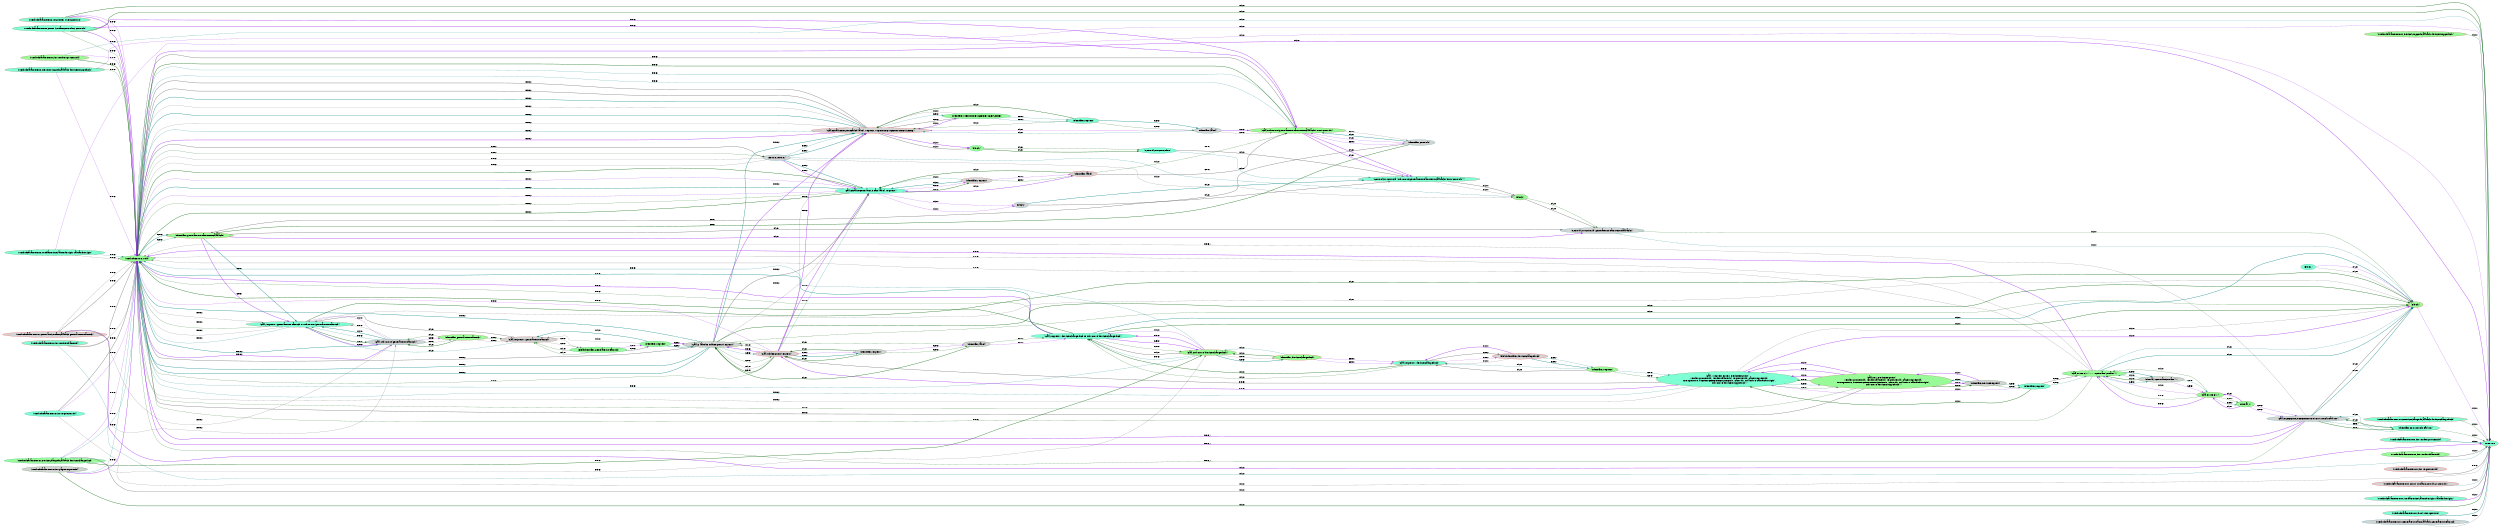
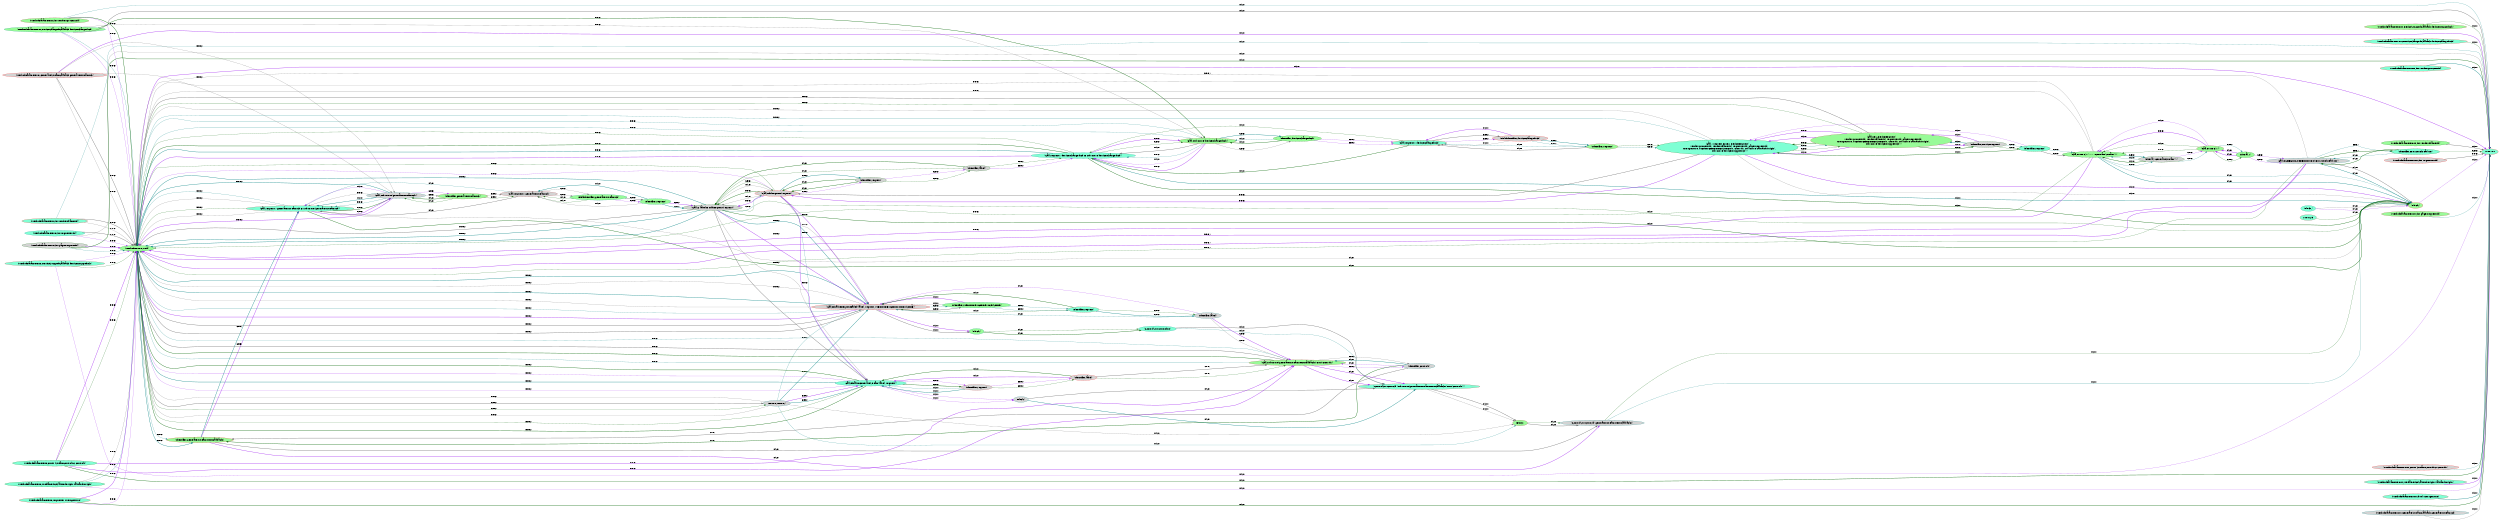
node "(MethodParameterOut,int page_request_id)": added
node "1000129": added
node "(Identifier,device_changed_cb)": color red -> darkgreen
edge "(Identifier,BrowserThread::IO)" -> "1000100": label "AST: " -> "CFG: "
